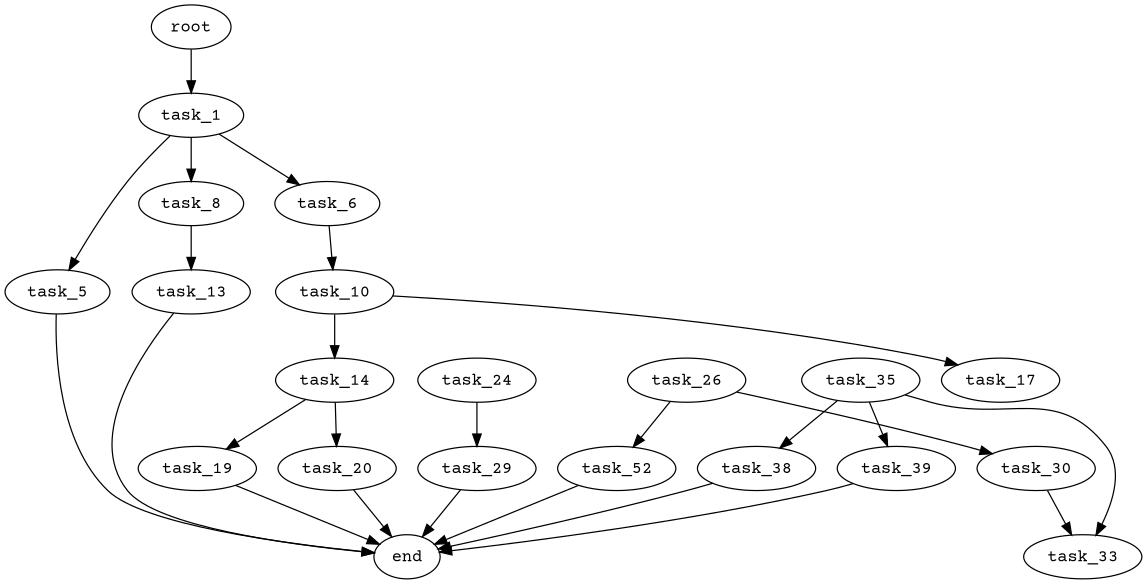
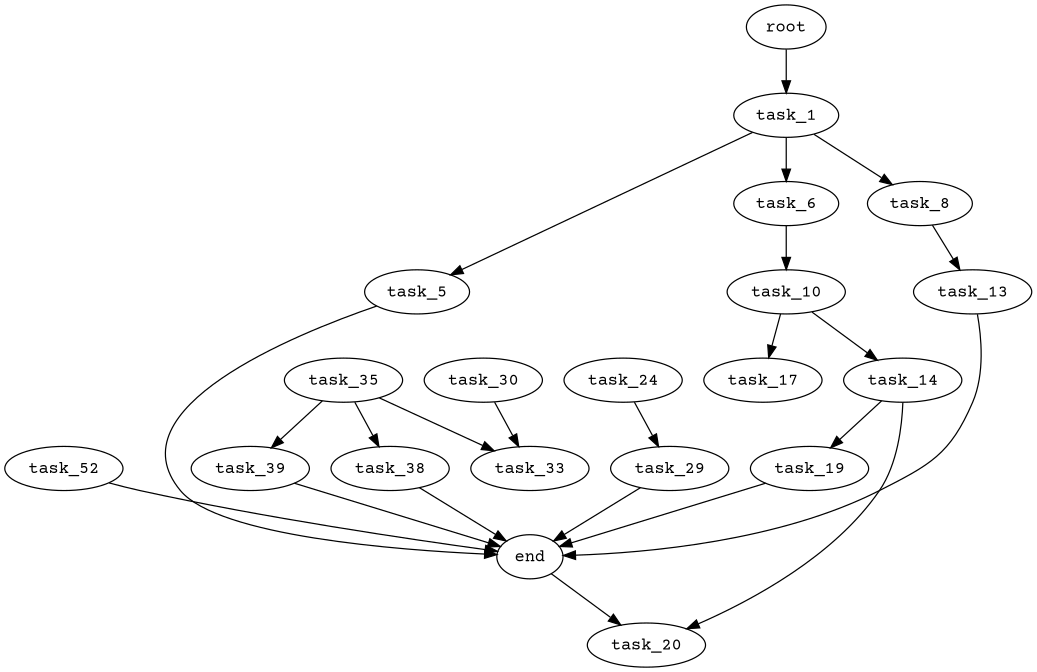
node "task_26": removed
edge "task_20" -> "end": reversed
